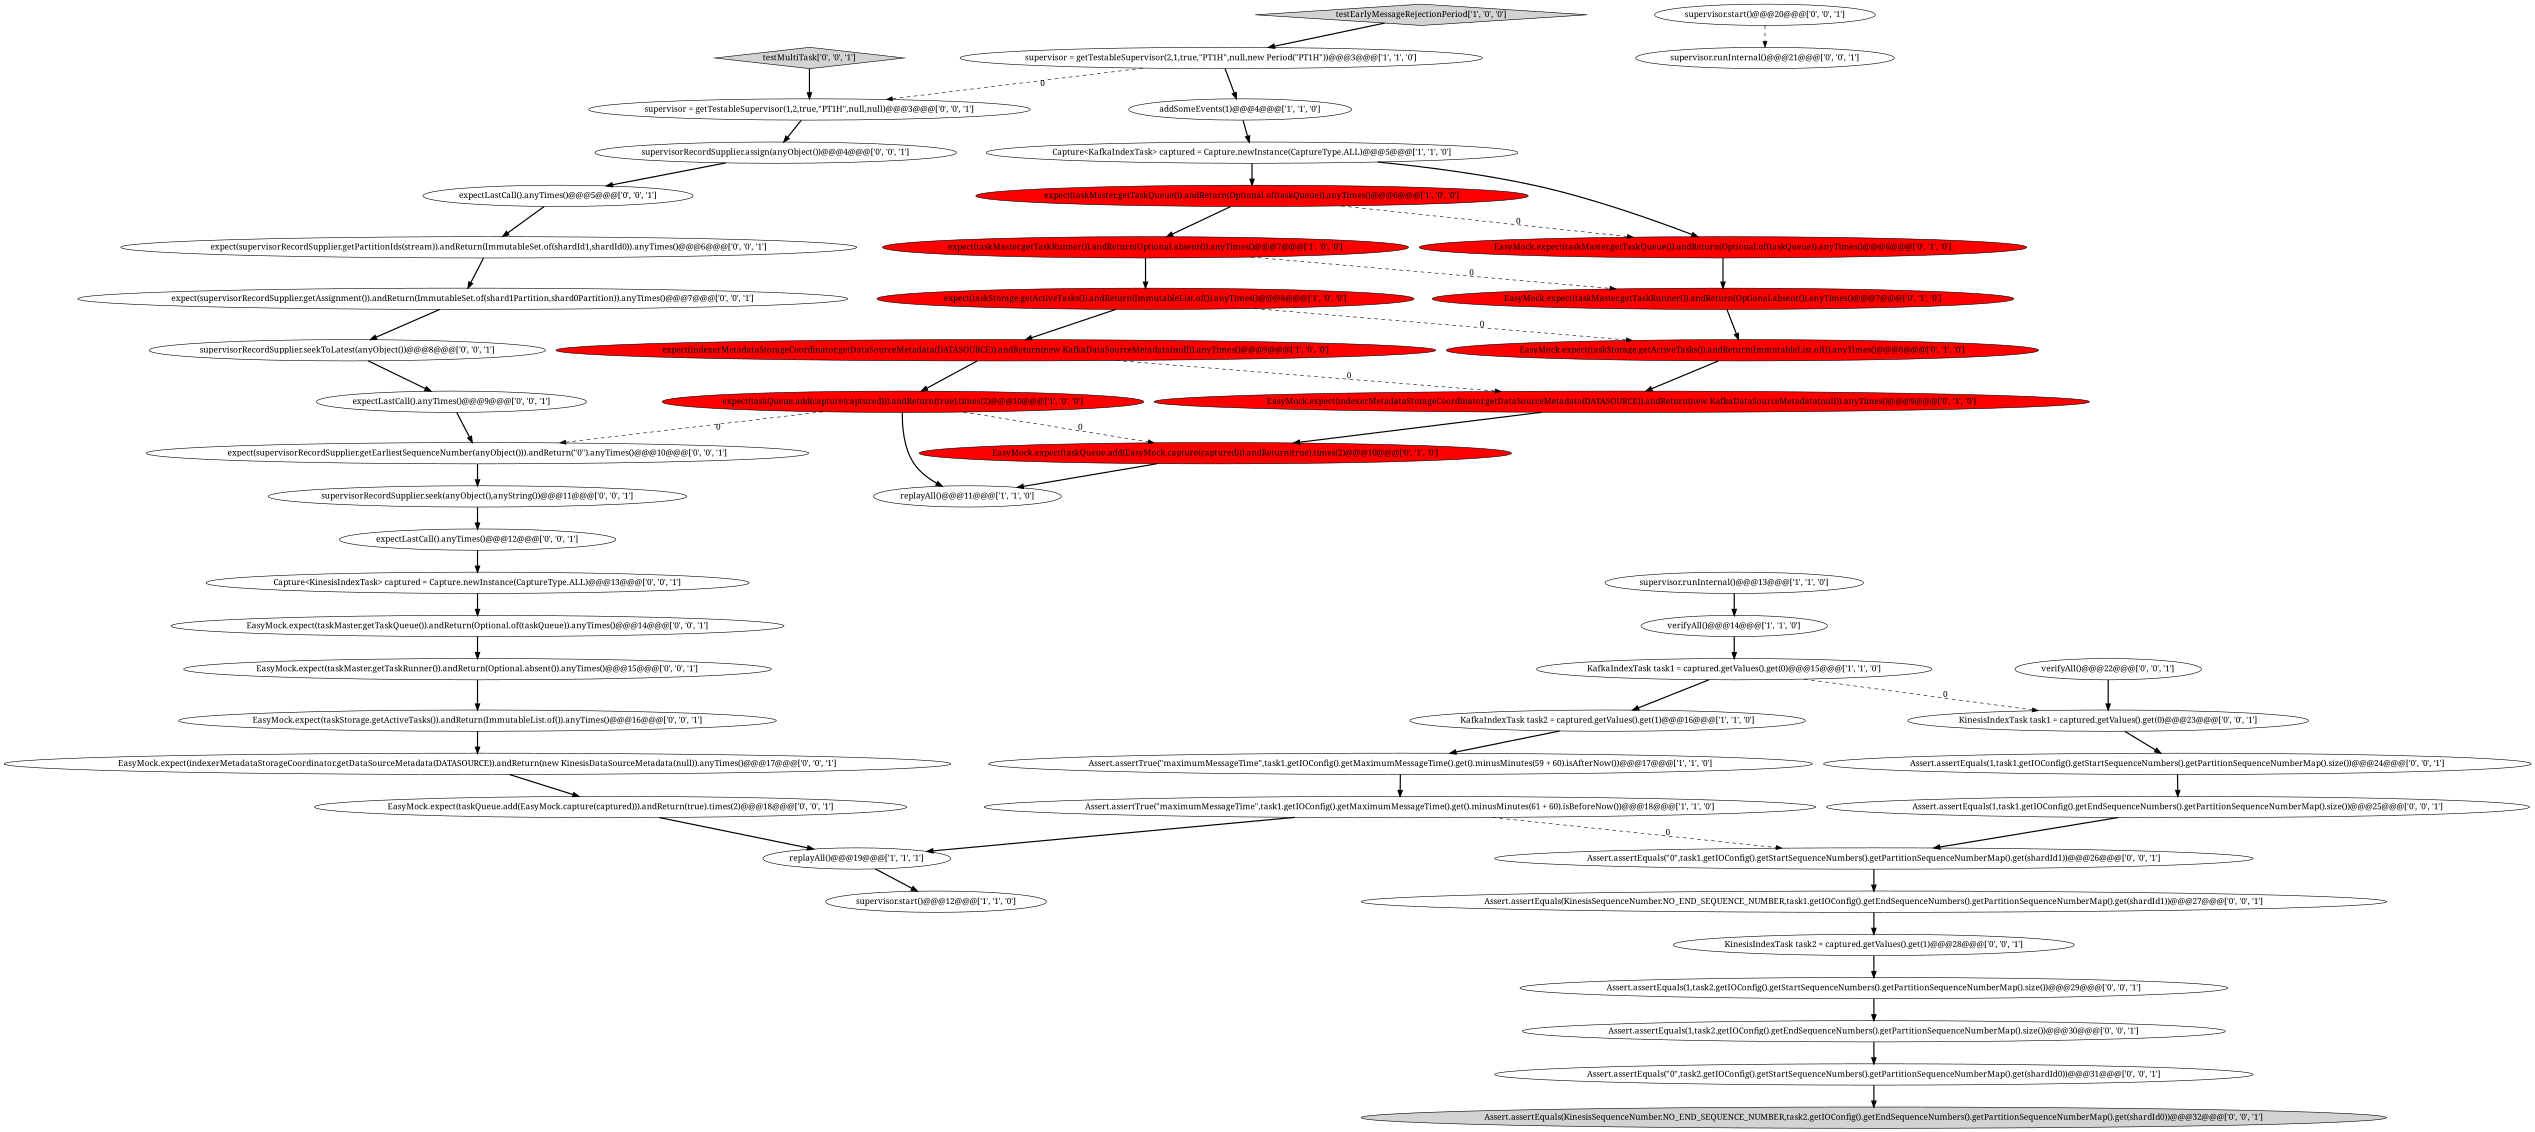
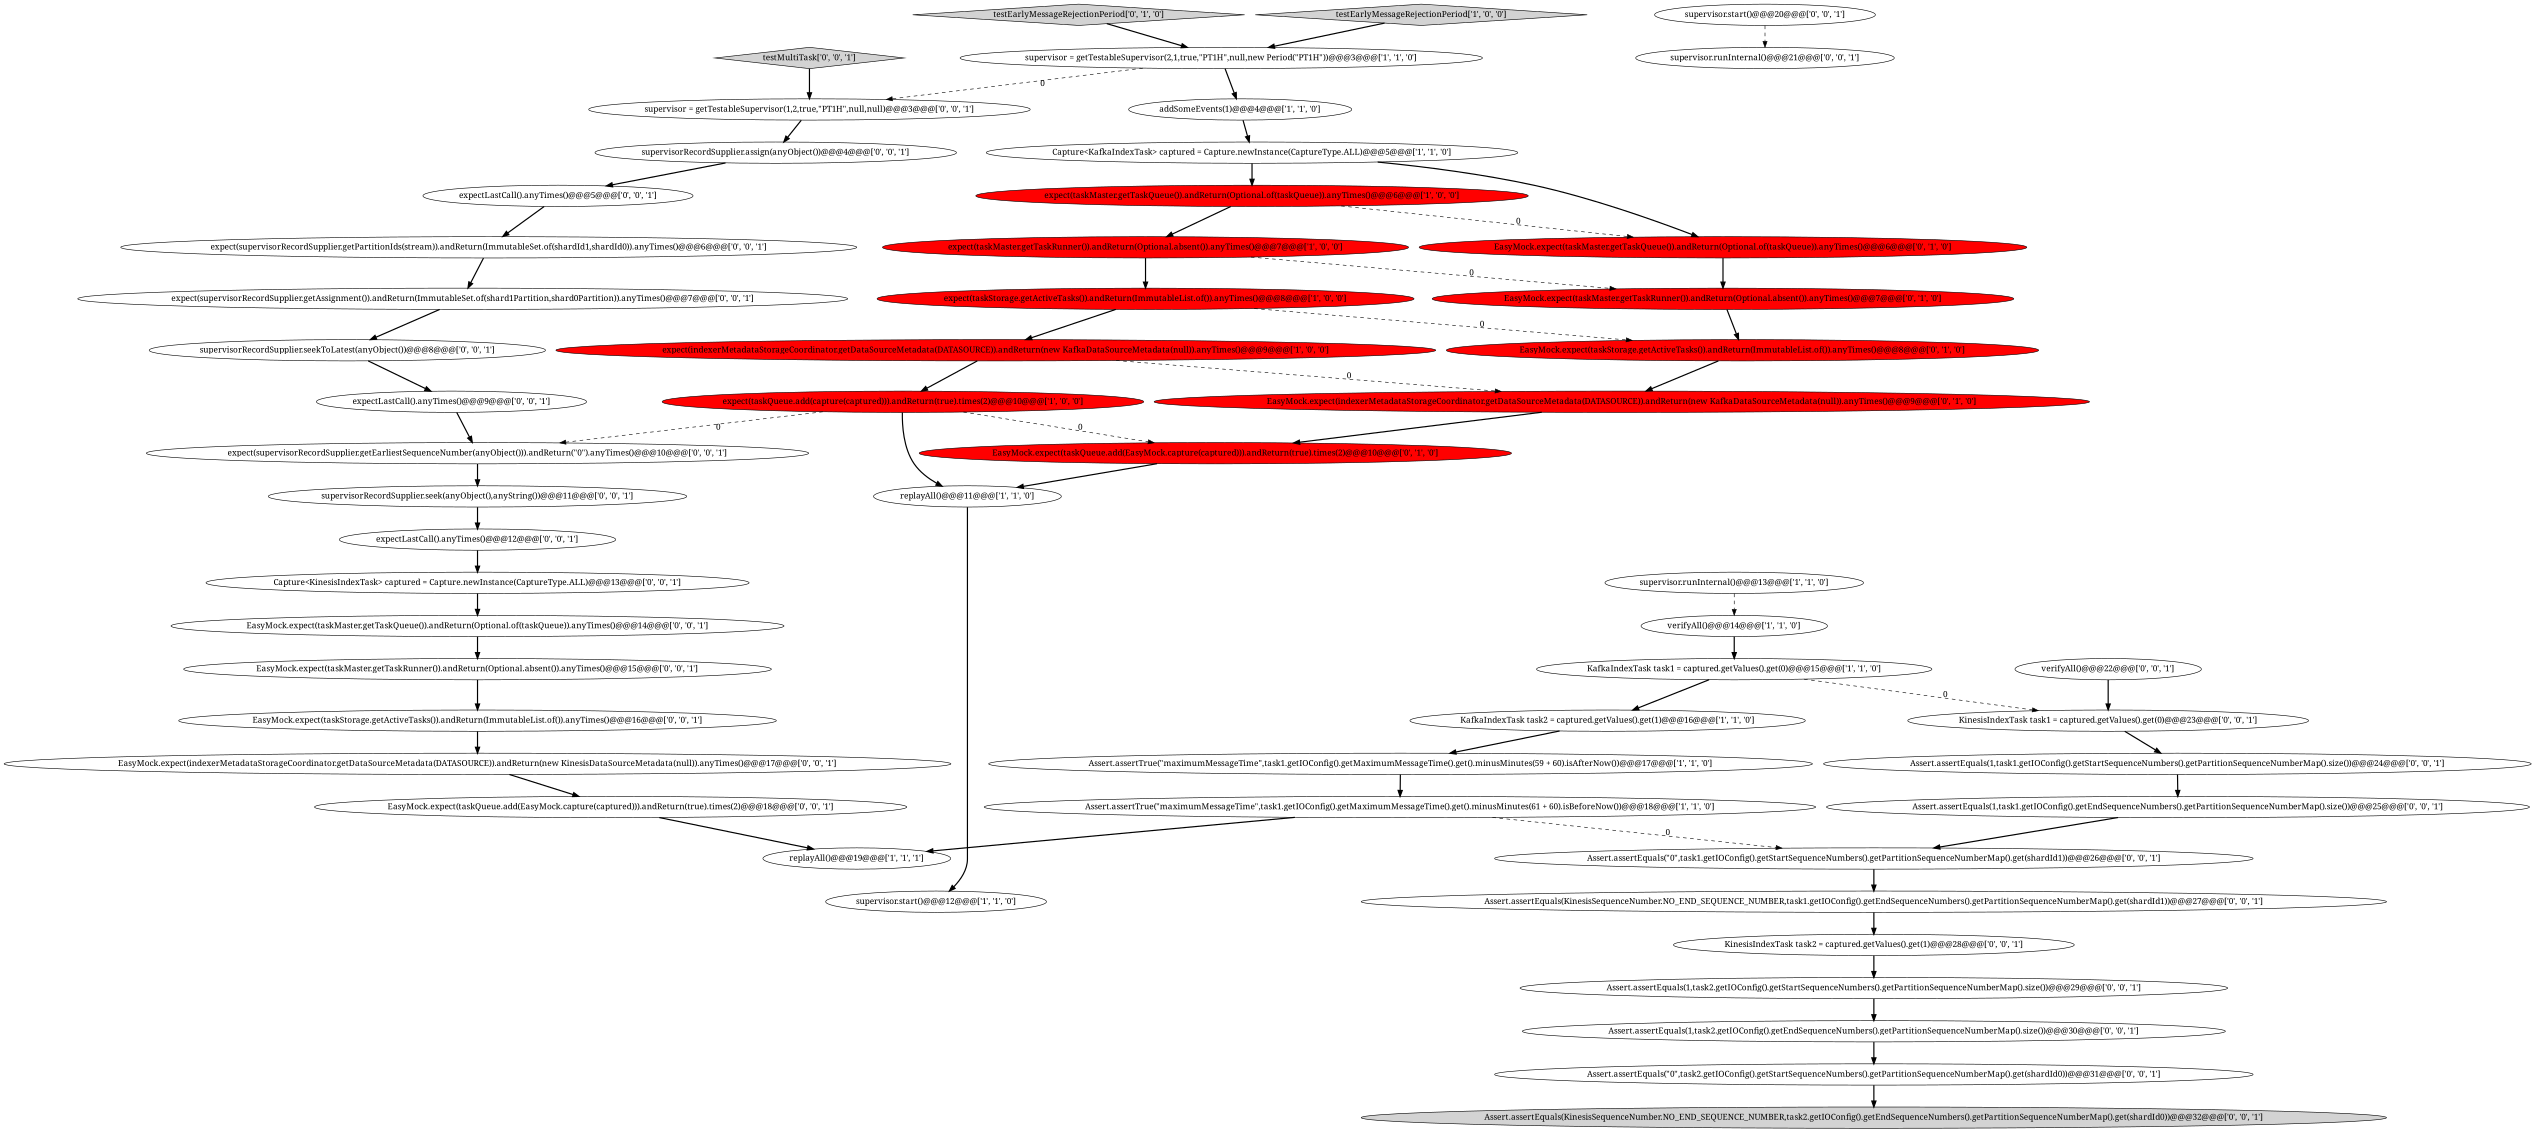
node "testEarlyMessageRejectionPeriod['0', '1', '0']": added
edge "supervisor.runInternal()@@@13@@@['1', '1', '0']" -> "verifyAll()@@@14@@@['1', '1', '0']": style bold -> dashed
edge "replayAll()@@@19@@@['1', '1', '1']" -> "supervisor.start()@@@12@@@['1', '1', '0']": now "replayAll()@@@11@@@['1', '1', '0']" -> "supervisor.start()@@@12@@@['1', '1', '0']"
